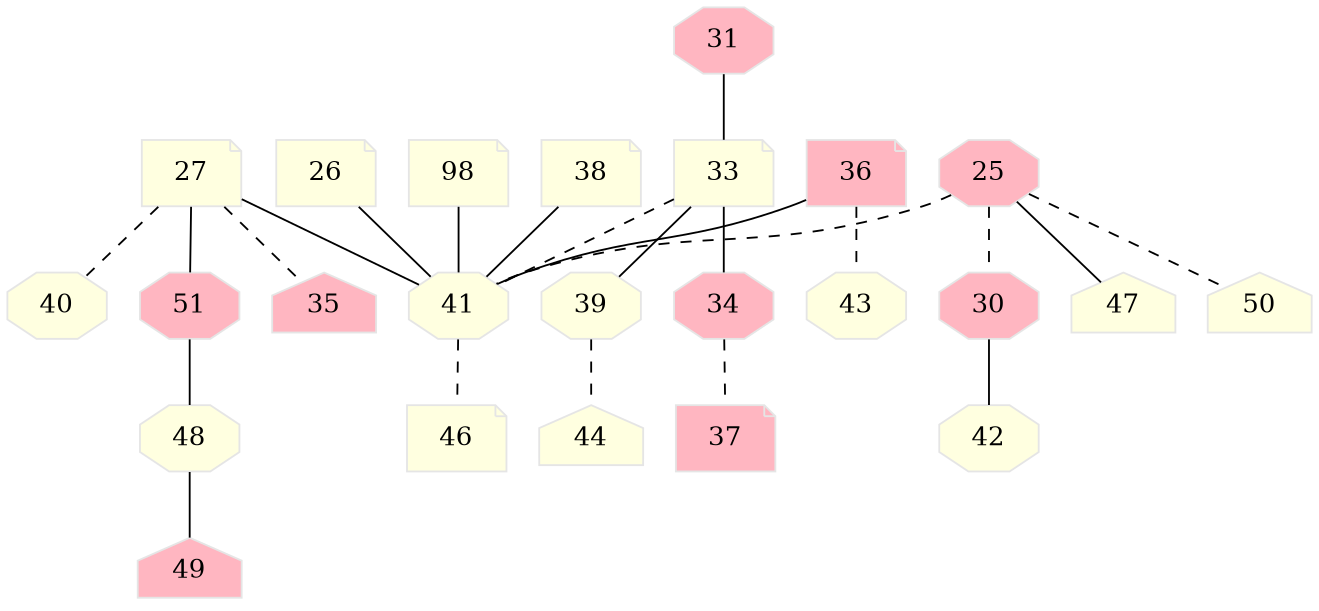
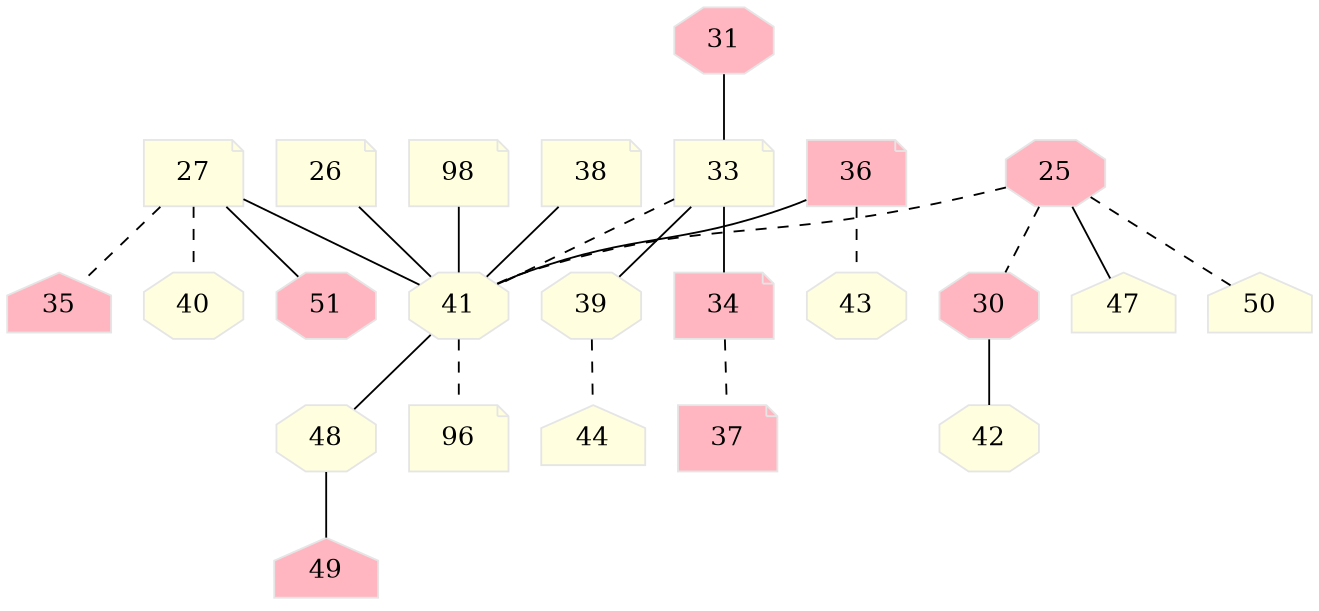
node "34": shape octagon -> note
edge "51" -- "48": now "41" -- "48"
node "46": label "46" -> "96"
